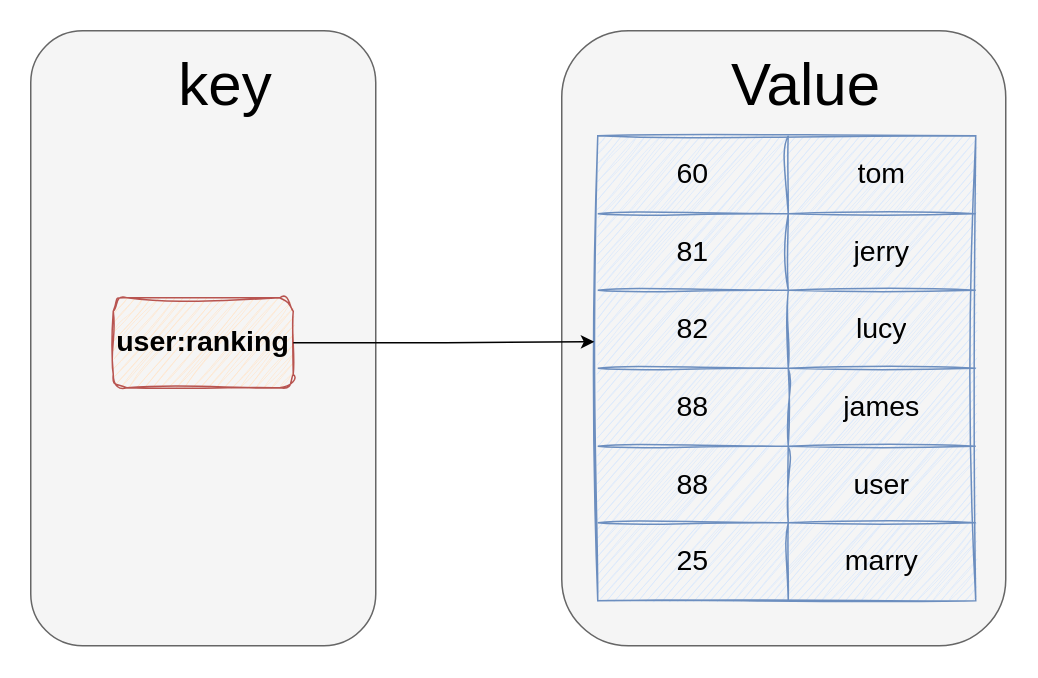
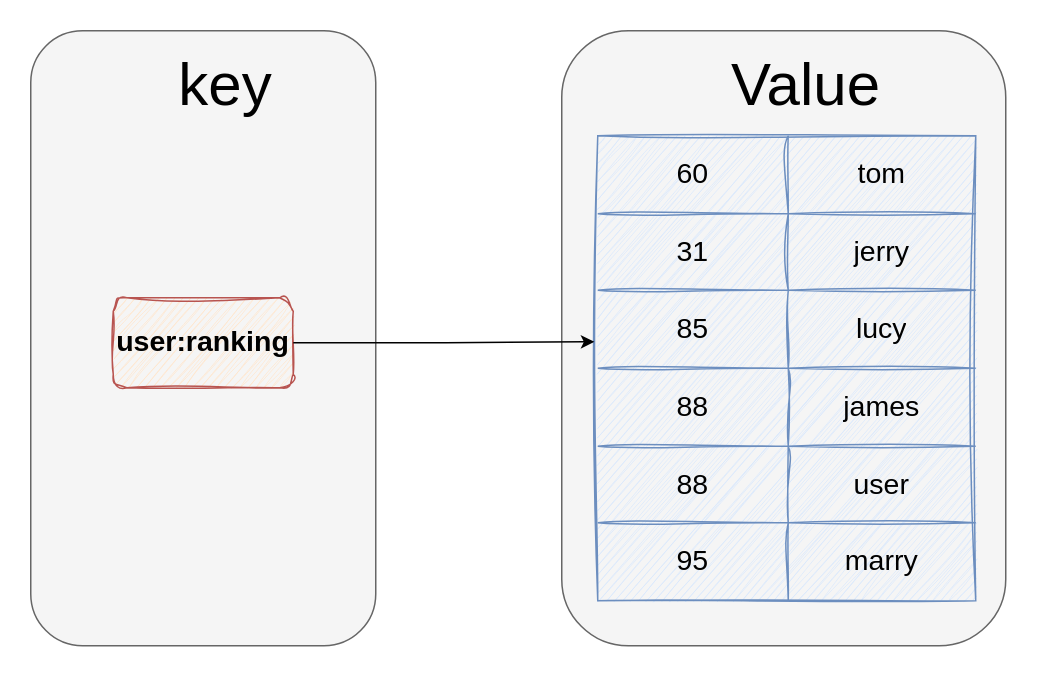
node "81": label "81" -> "31"
node "82": label "82" -> "85"
node "25": label "25" -> "95"
